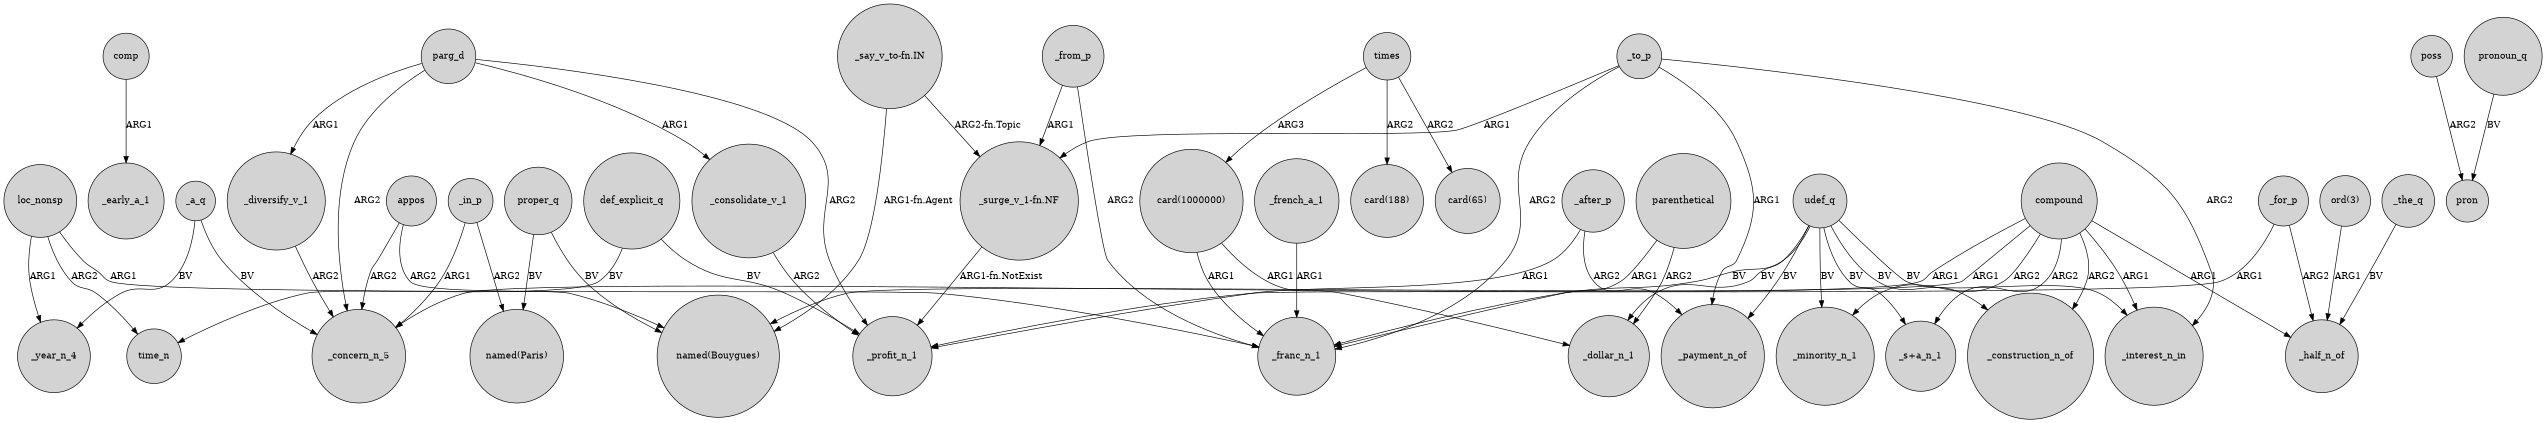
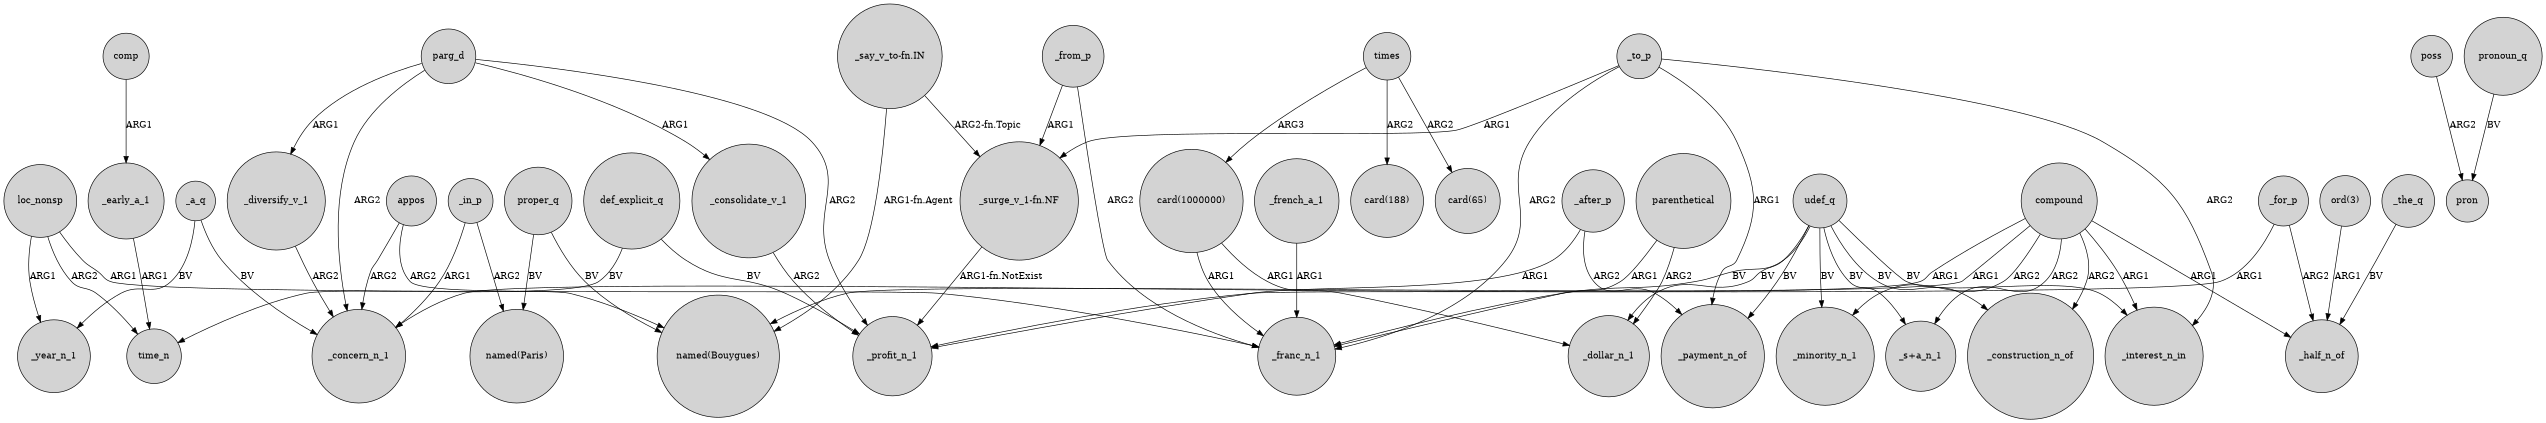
edge "_early_a_1" -> "time_n": added, label "ARG1"
node "_year_n_4": label "_year_n_4" -> "_year_n_1"
node "_concern_n_5": label "_concern_n_5" -> "_concern_n_1"
